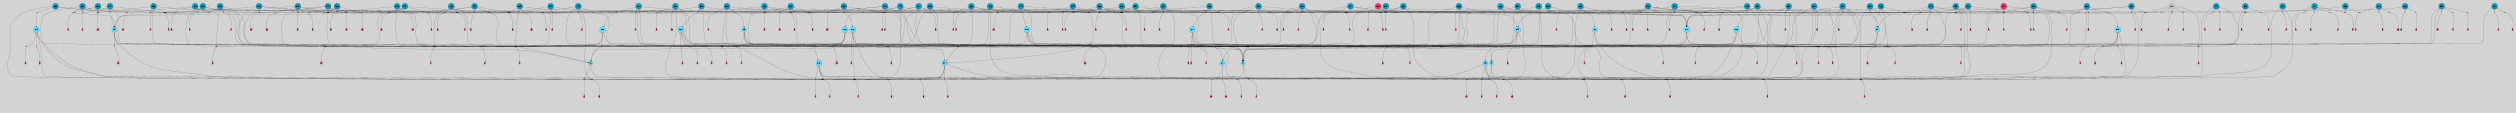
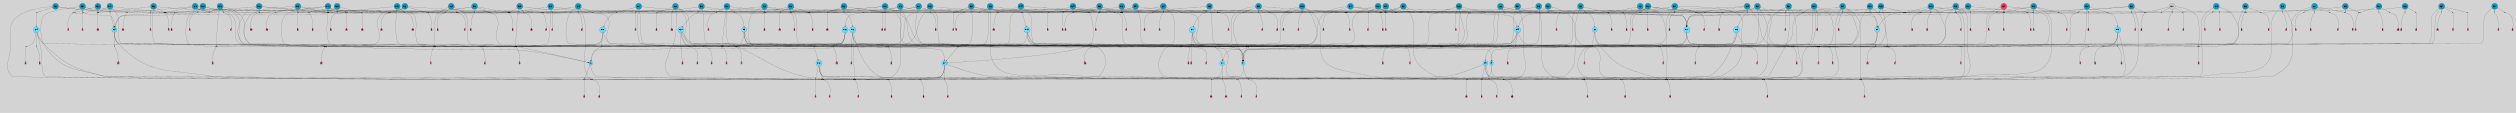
node "T260": fillcolor #ff3366 -> #1199bb
node "T237": added
